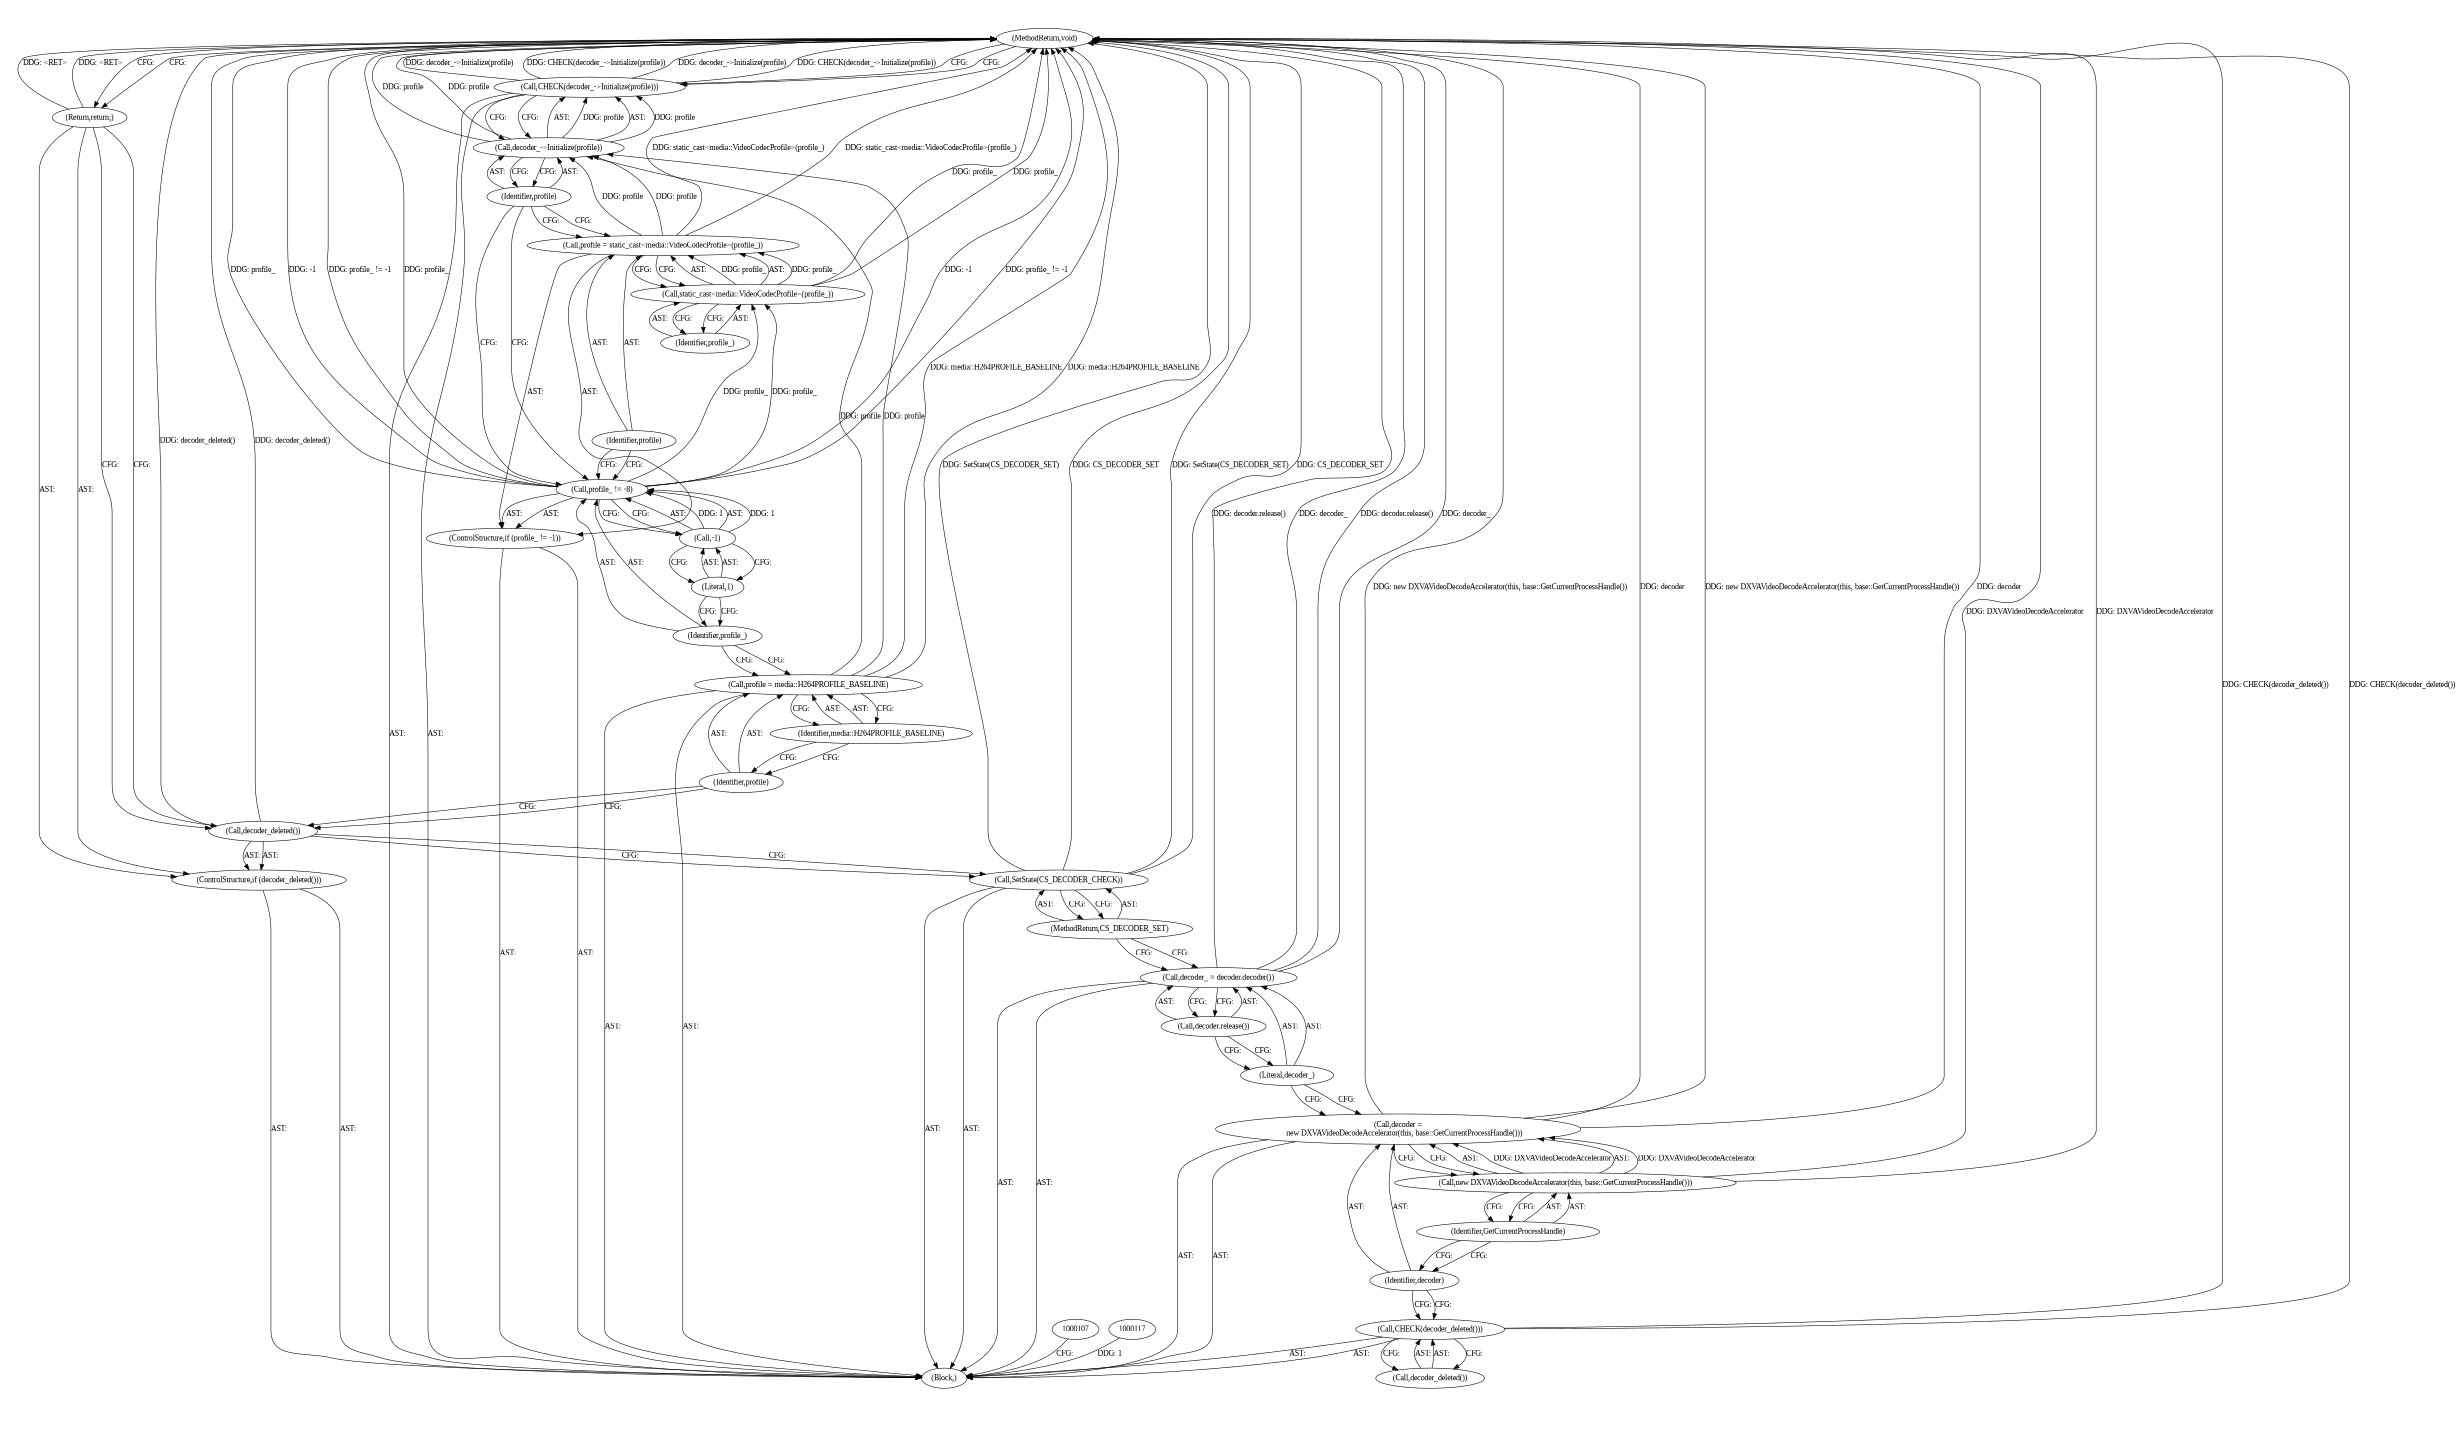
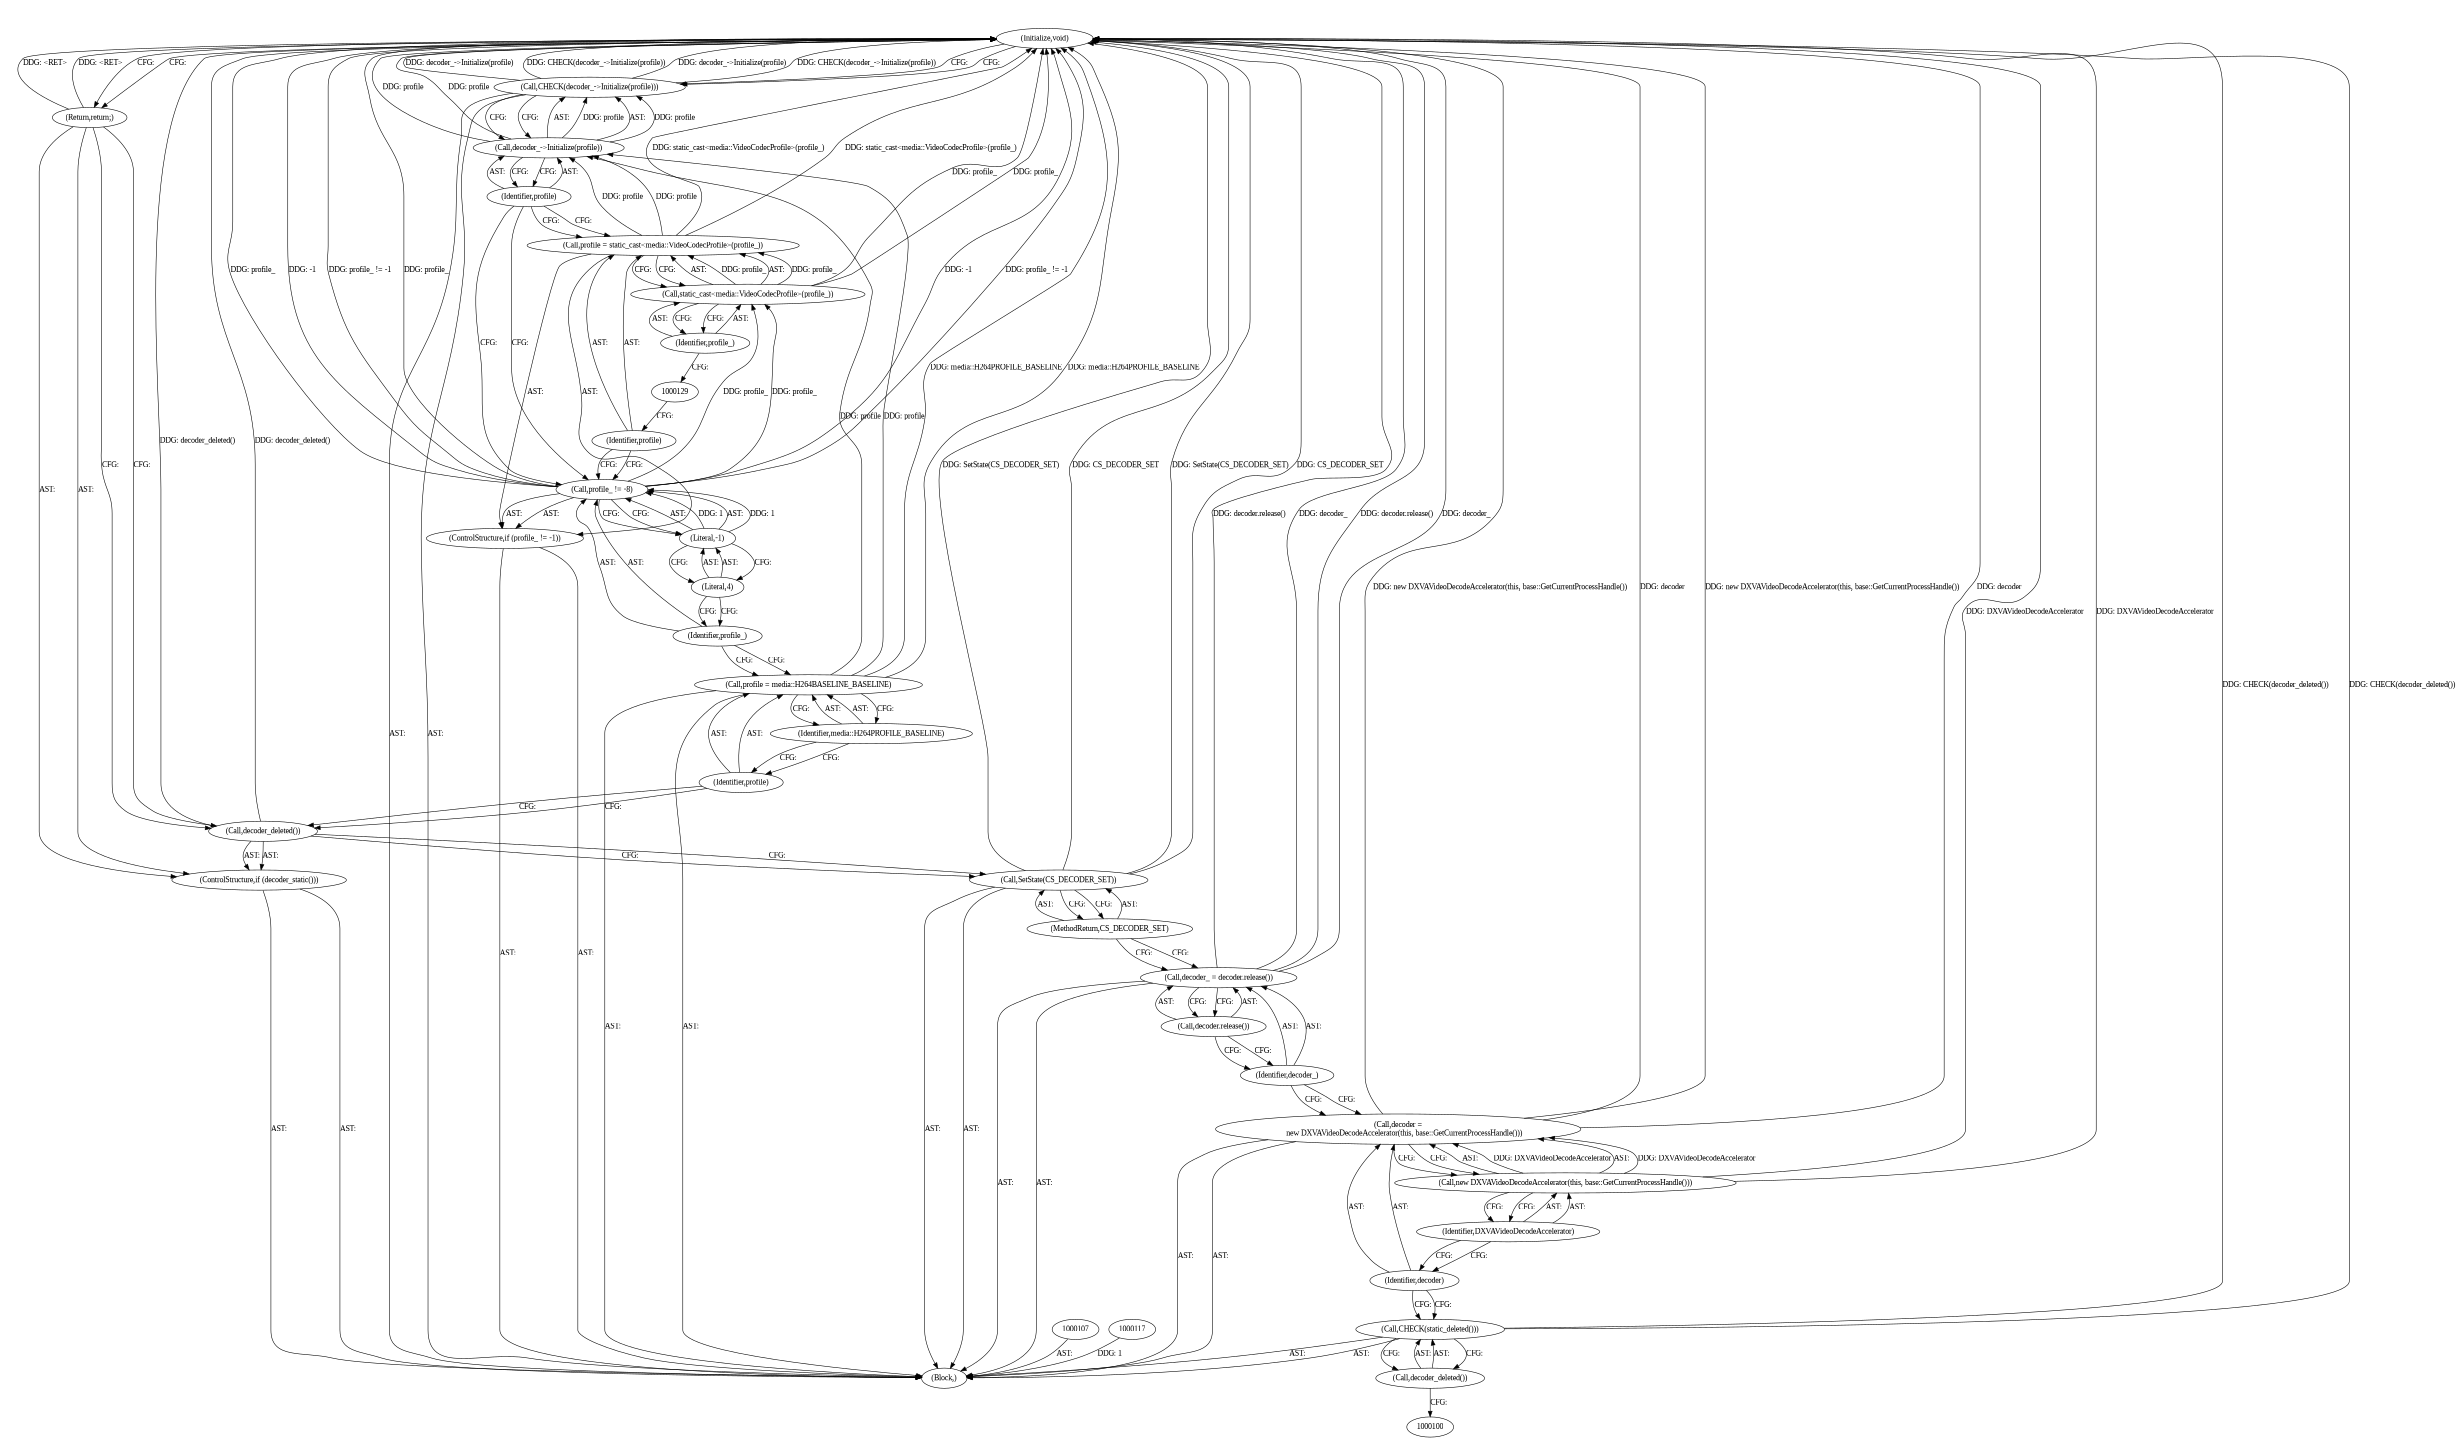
node "(MethodReturn,void)": label "(MethodReturn,void)" -> "(Initialize,void)"
node "1000129": added
node "(Call,-1)": label "(Call,-1)" -> "(Literal,-1)"
node "(Literal,1)": label "(Literal,1)" -> "(Literal,4)"
node "(Call,profile = media::H264PROFILE_BASELINE)": label "(Call,profile = media::H264PROFILE_BASELINE)" -> "(Call,profile = media::H264BASELINE_BASELINE)"
node "(ControlStructure,if (decoder_deleted()))": label "(ControlStructure,if (decoder_deleted()))" -> "(ControlStructure,if (decoder_static()))"
node "(Call,SetState(CS_DECODER_CHECK))": label "(Call,SetState(CS_DECODER_CHECK))" -> "(Call,SetState(CS_DECODER_SET))"
node "(Call,decoder_ = decoder.decoder())": label "(Call,decoder_ = decoder.decoder())" -> "(Call,decoder_ = decoder.release())"
node "(Literal,decoder_)": label "(Literal,decoder_)" -> "(Identifier,decoder_)"
node "(Identifier,GetCurrentProcessHandle)": label "(Identifier,GetCurrentProcessHandle)" -> "(Identifier,DXVAVideoDecodeAccelerator)"
node "(Call,CHECK(decoder_deleted()))": label "(Call,CHECK(decoder_deleted()))" -> "(Call,CHECK(static_deleted()))"
edge "1000107" -> "(Block,)": label "CFG: " -> "AST: "
node "1000100": added
